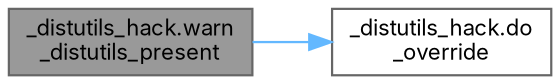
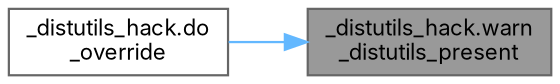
edge "_distutils_hack.warn _distutils_present" -> "_distutils_hack.do _override": reversed
